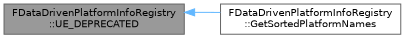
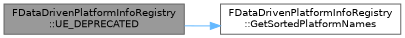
edge "FDataDrivenPlatformInfoRegistry ::GetSortedPlatformNames" -> "FDataDrivenPlatformInfoRegistry ::UE_DEPRECATED": reversed
